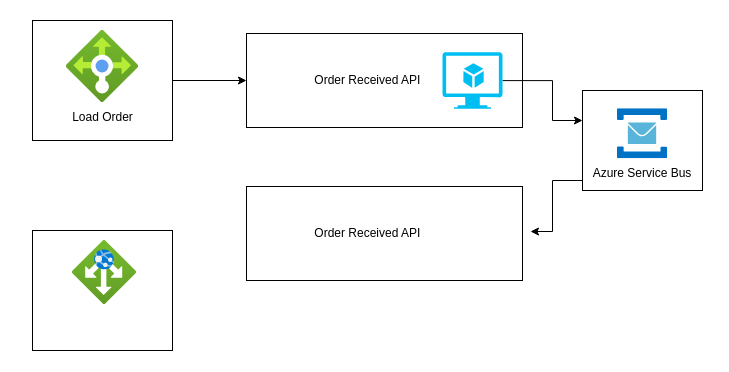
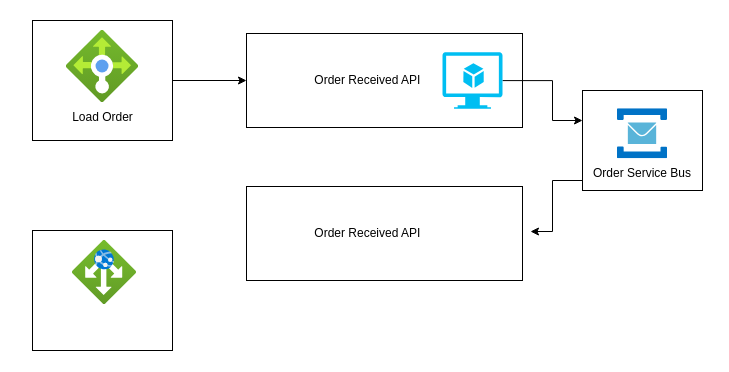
node "Azure Service Bus": label "Azure Service Bus" -> "Order Service Bus"
